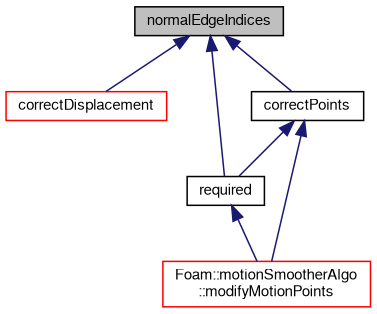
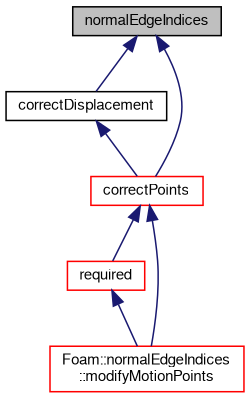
node "correctDisplacement": color red -> black
node "correctPoints": color black -> red
edge "required" -> "normalEdgeIndices": removed
edge "correctPoints" -> "correctDisplacement": added
node "required": color black -> red
node "Foam::motionSmootherAlgo ::modifyMotionPoints": label "Foam::motionSmootherAlgo ::modifyMotionPoints" -> "Foam::normalEdgeIndices ::modifyMotionPoints"
